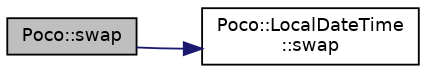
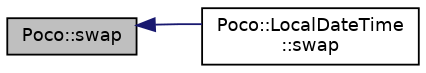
edge "Poco::swap" -> "Poco::LocalDateTime ::swap": reversed
